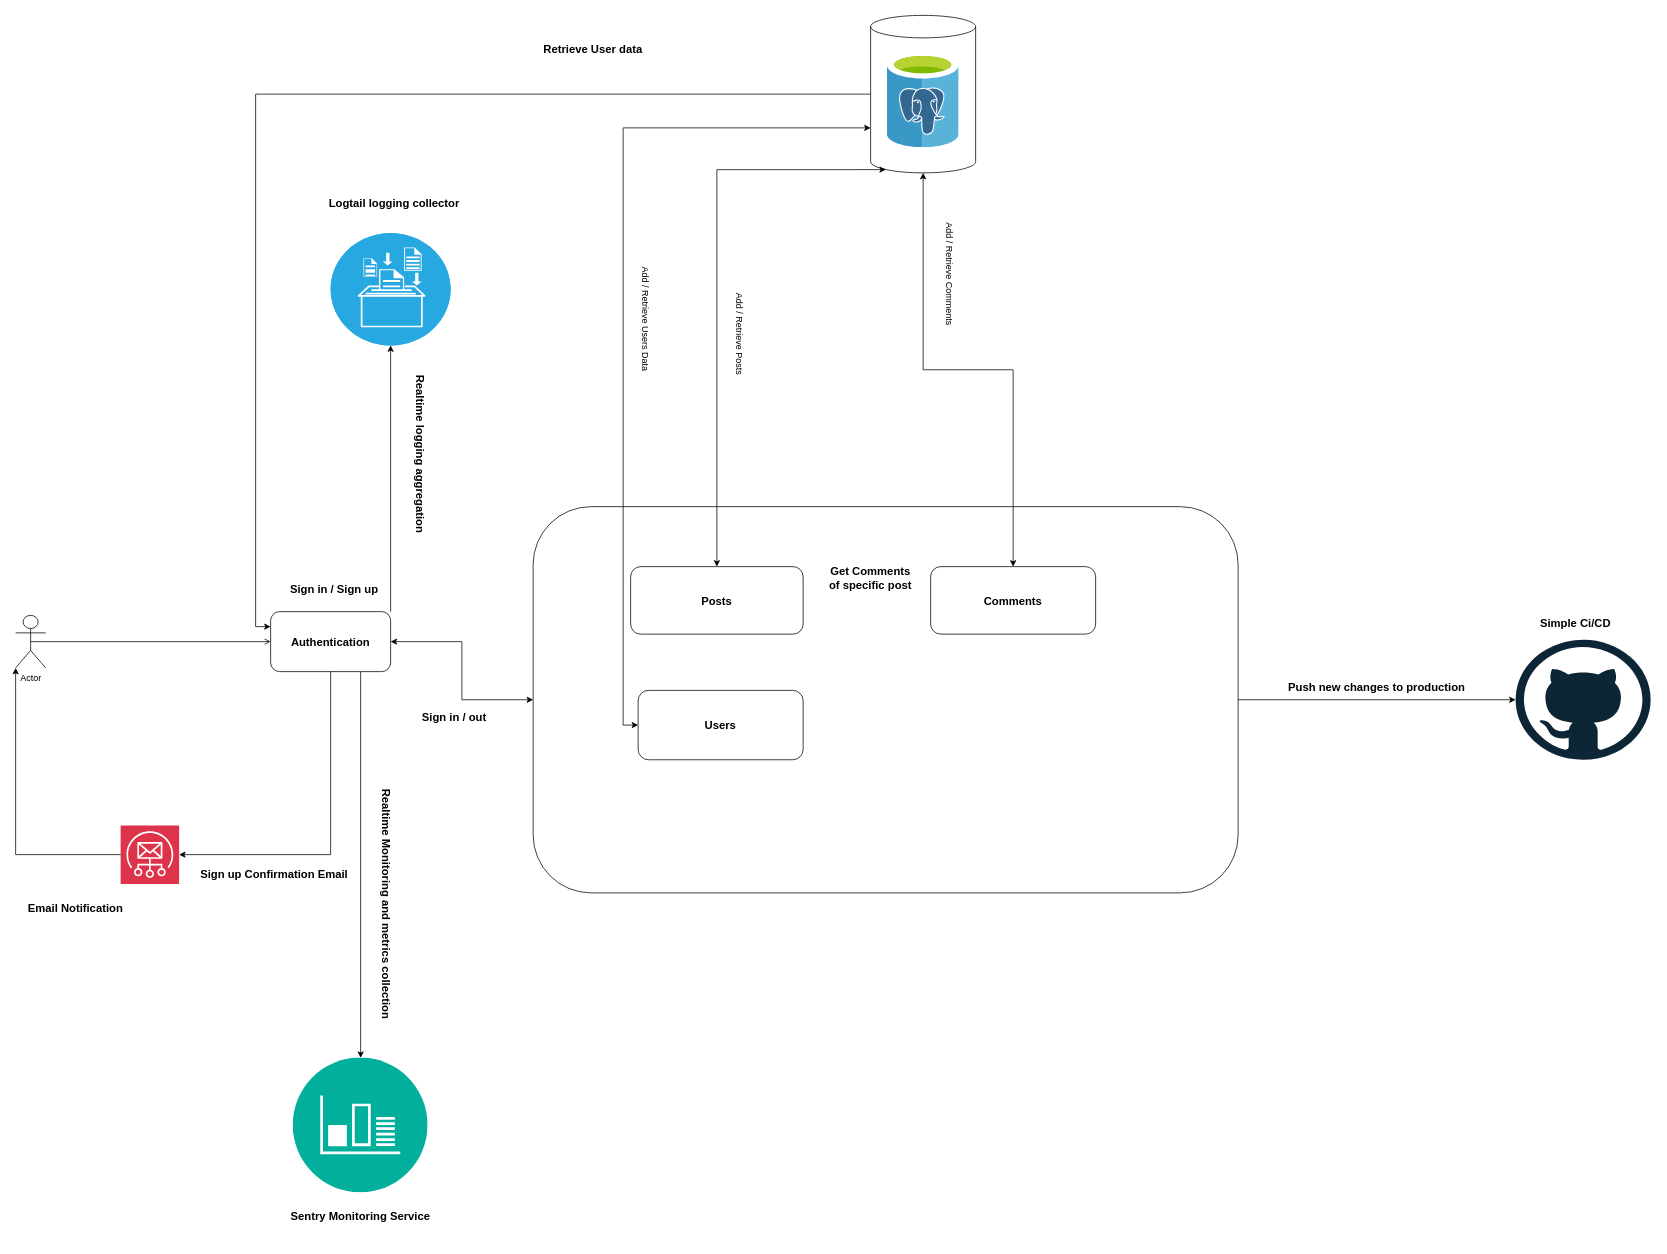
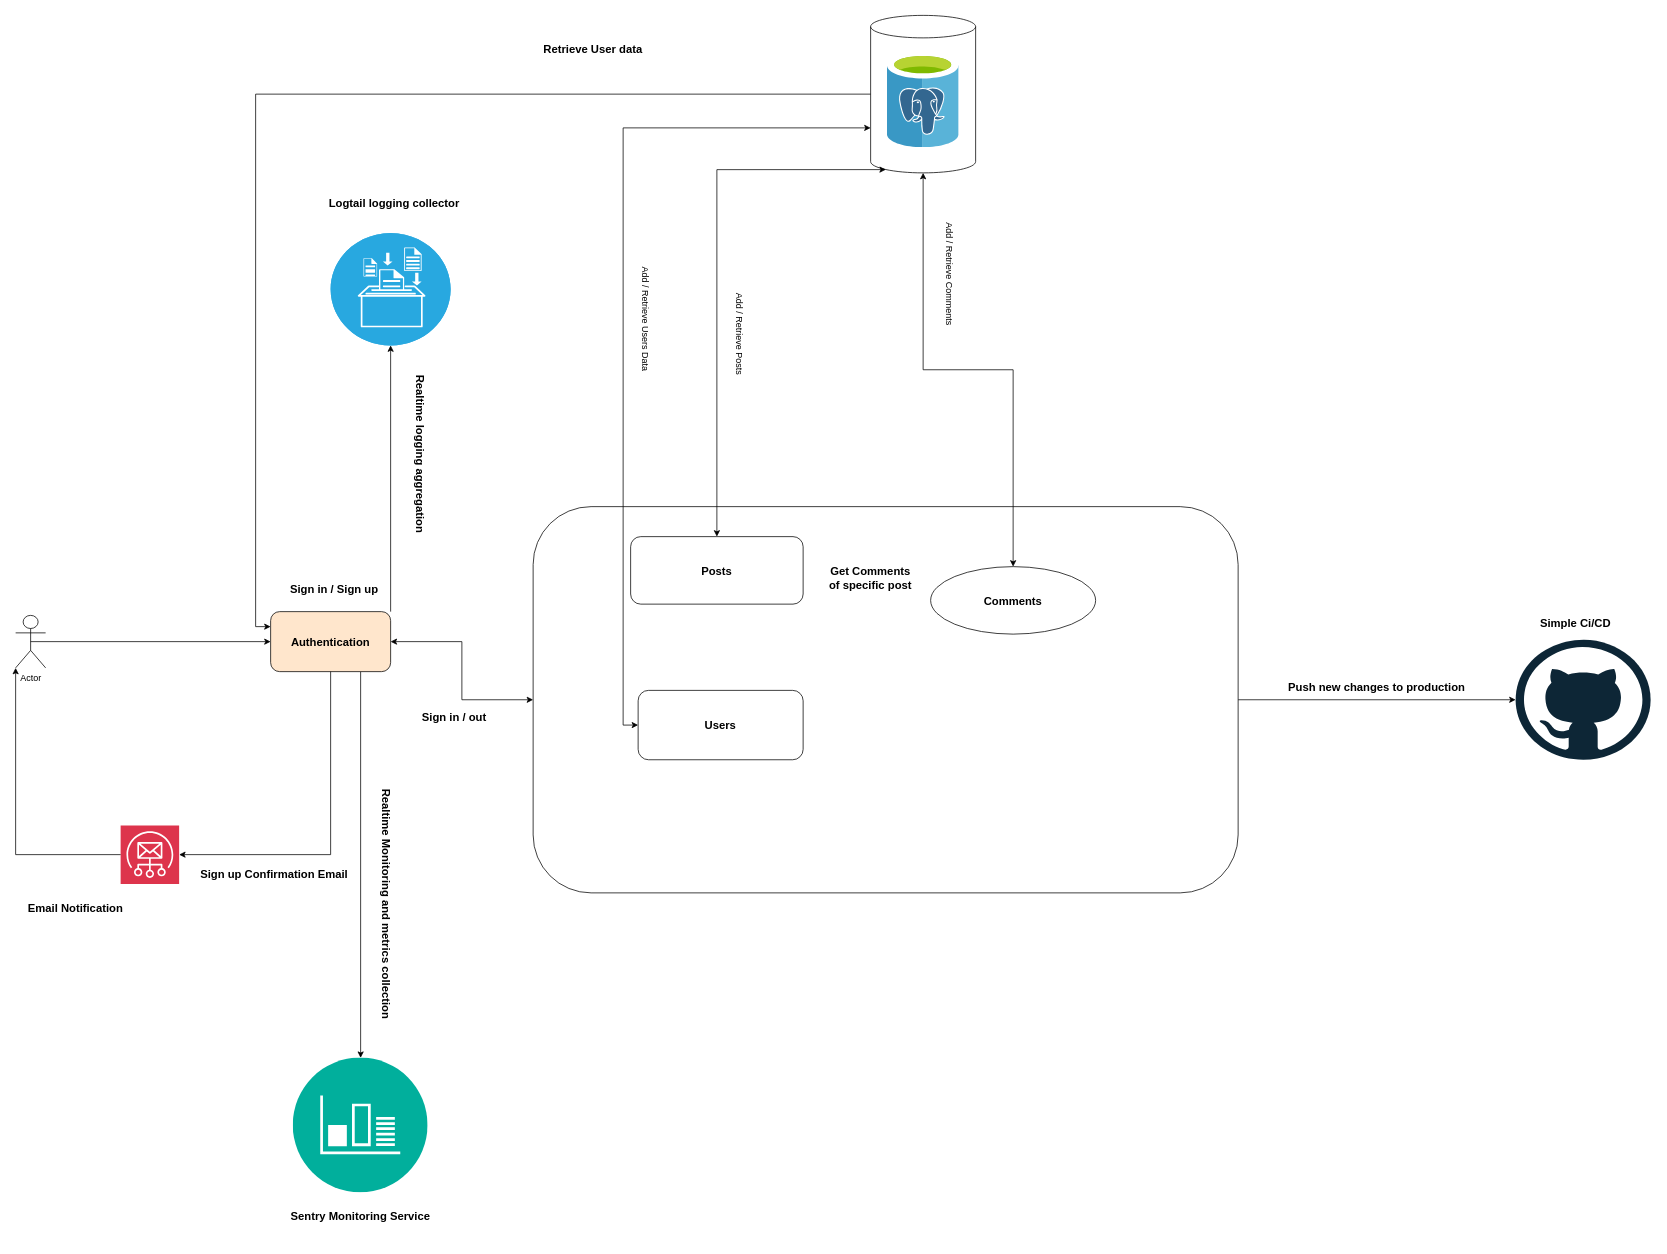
node "Posts": moved (717, 600) -> (717, 570)
node "Comments": shape rounded rectangle -> ellipse
edge "Actor" -> "Authentication": arrowhead open -> classic
node "Authentication": fillcolor #ffffff -> #ffe6cc
